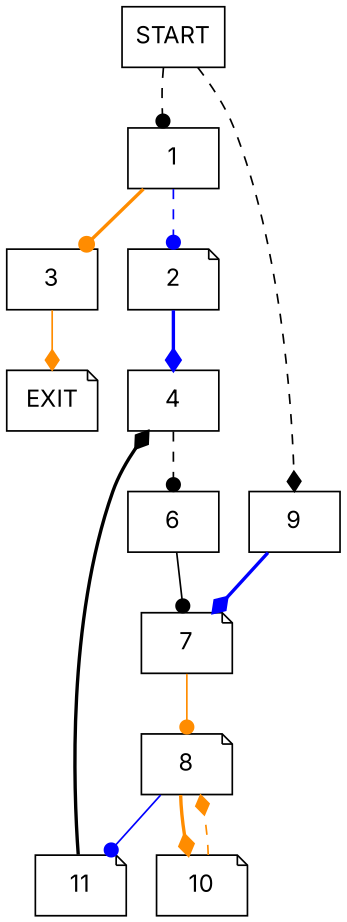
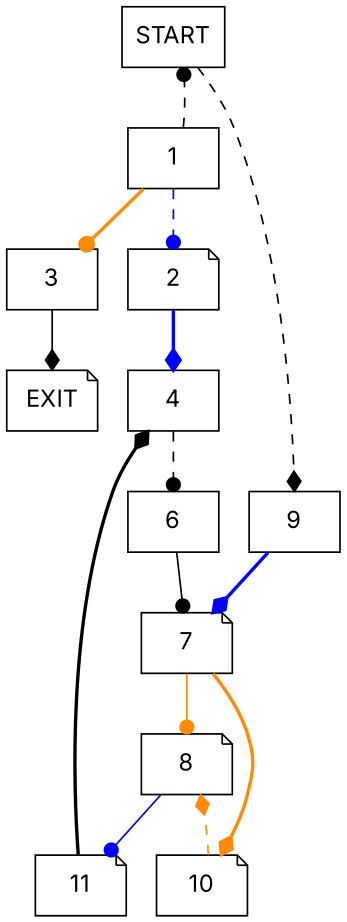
edge "START" -> "1": reversed
edge "3" -> "EXIT": color darkorange -> black
edge "8" -> "10": now "7" -> "10"
